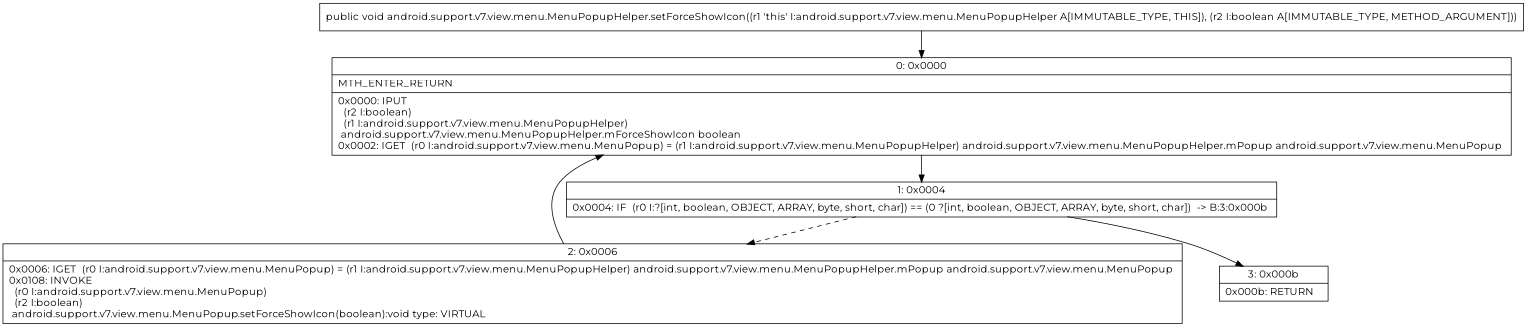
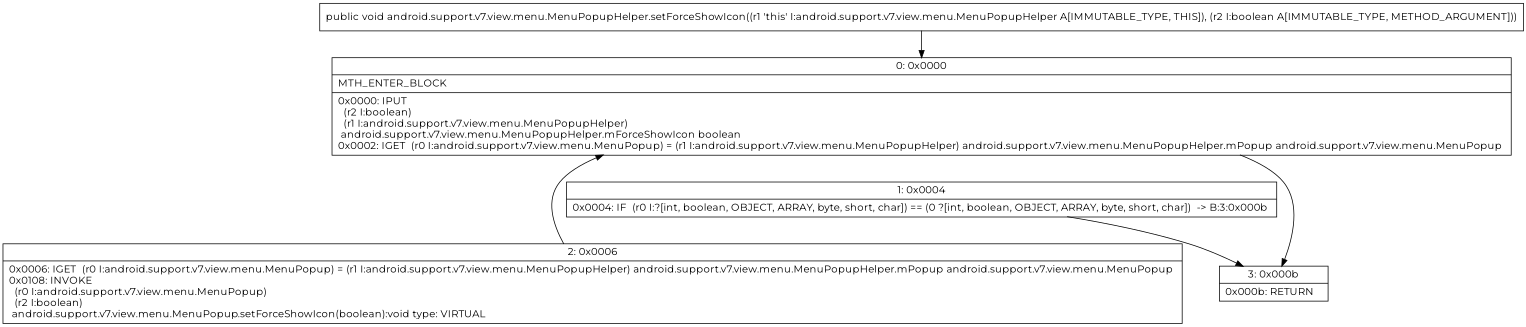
node "0: 0x0000": text "MTH_ENTER_RETURN" -> "MTH_ENTER_BLOCK"
edge "0: 0x0000" -> "1: 0x0004": now "0: 0x0000" -> "3: 0x000b"
edge "1: 0x0004" -> "2: 0x0006": removed
